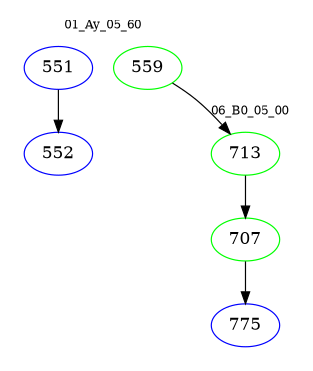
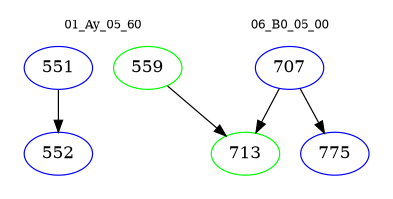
edge "713" -> "707": reversed
node "707": color green -> blue
